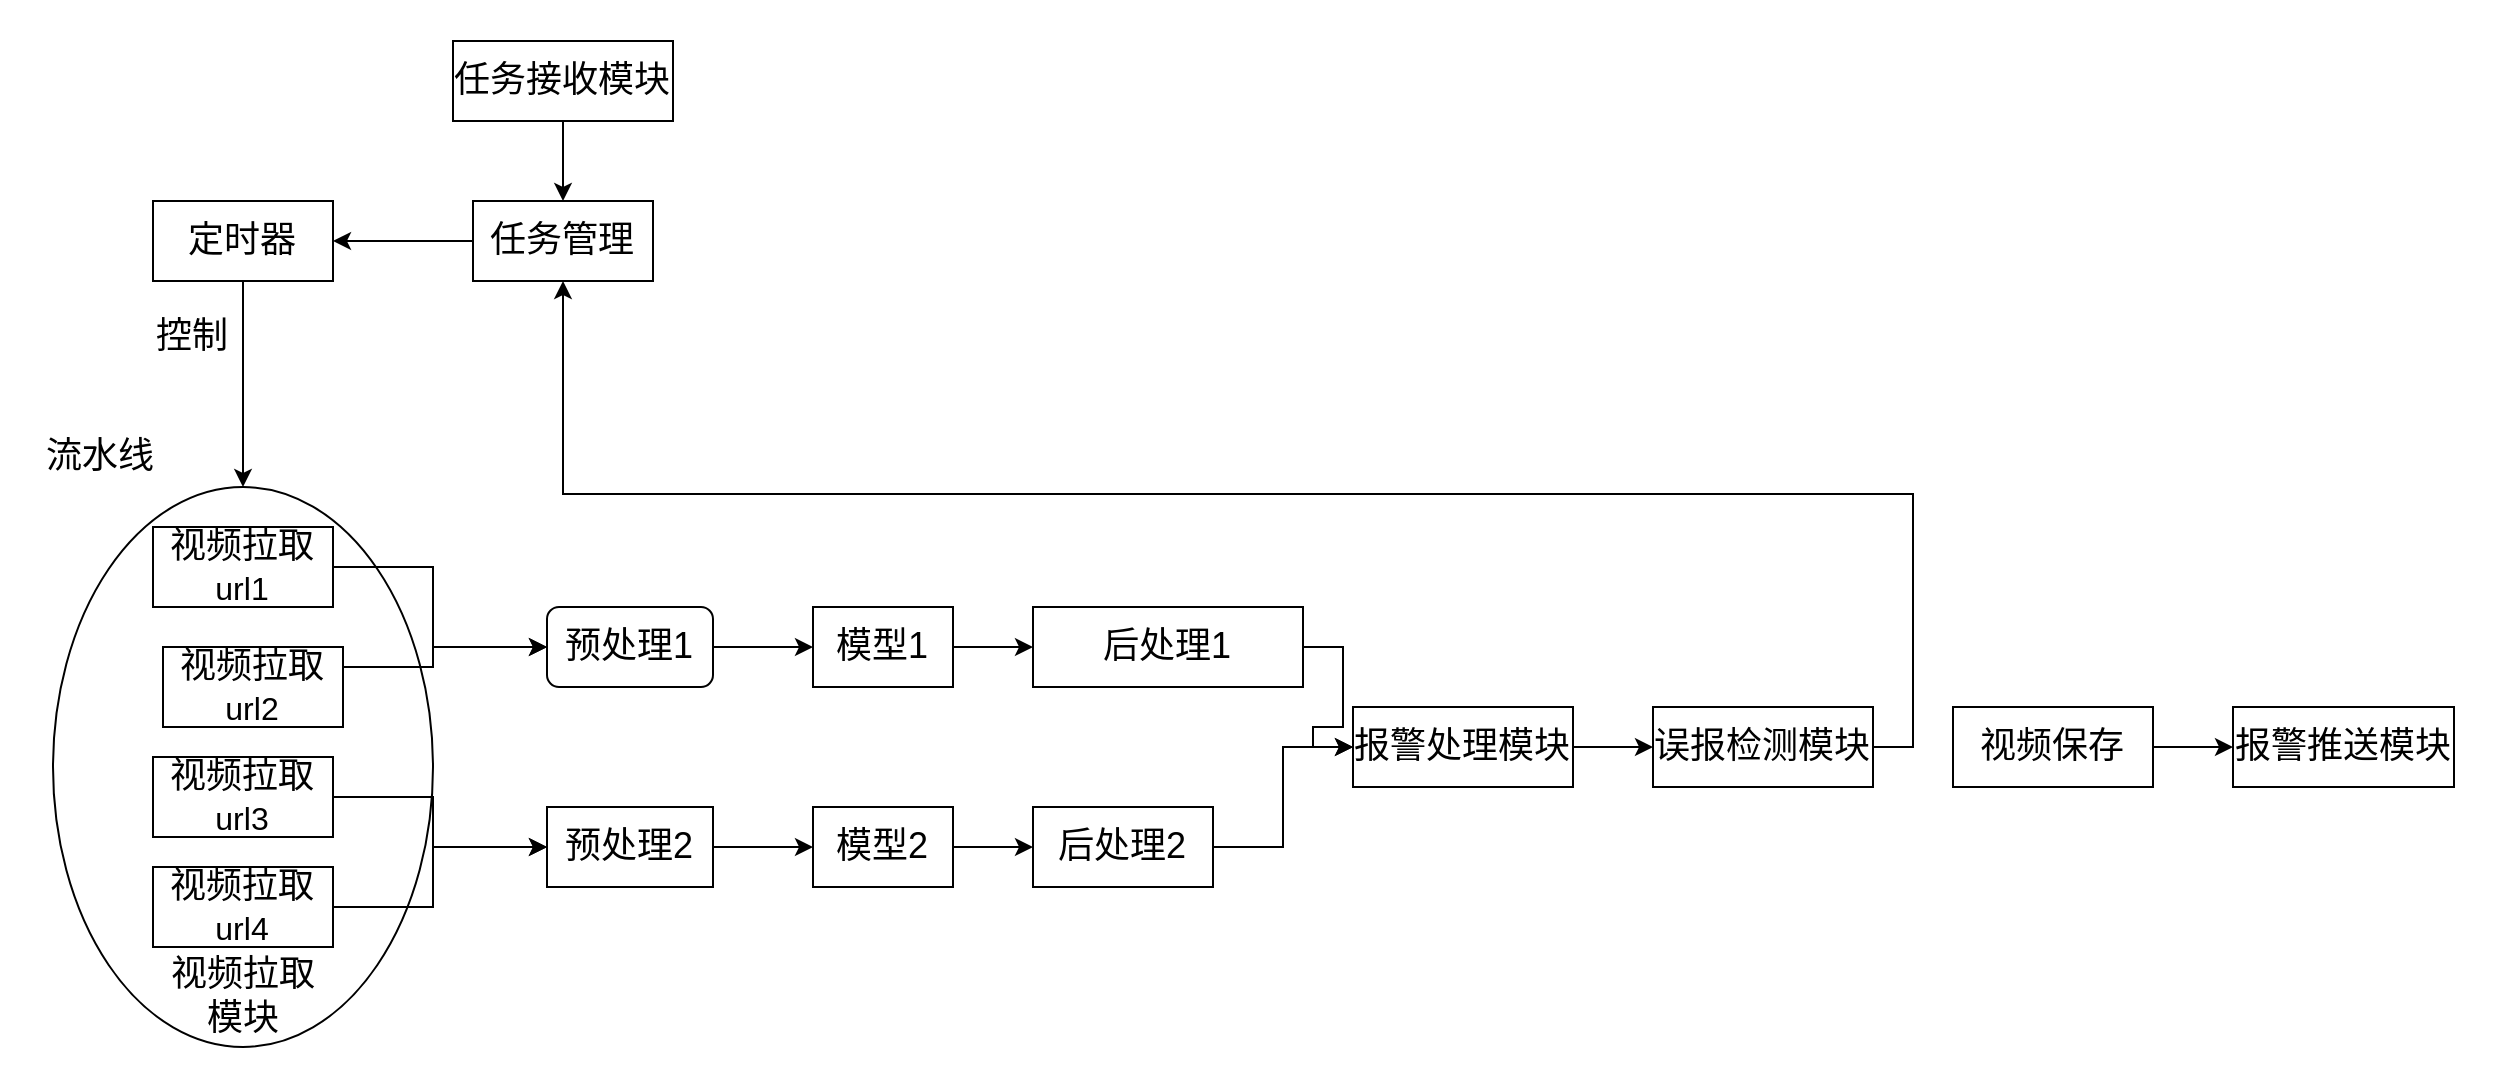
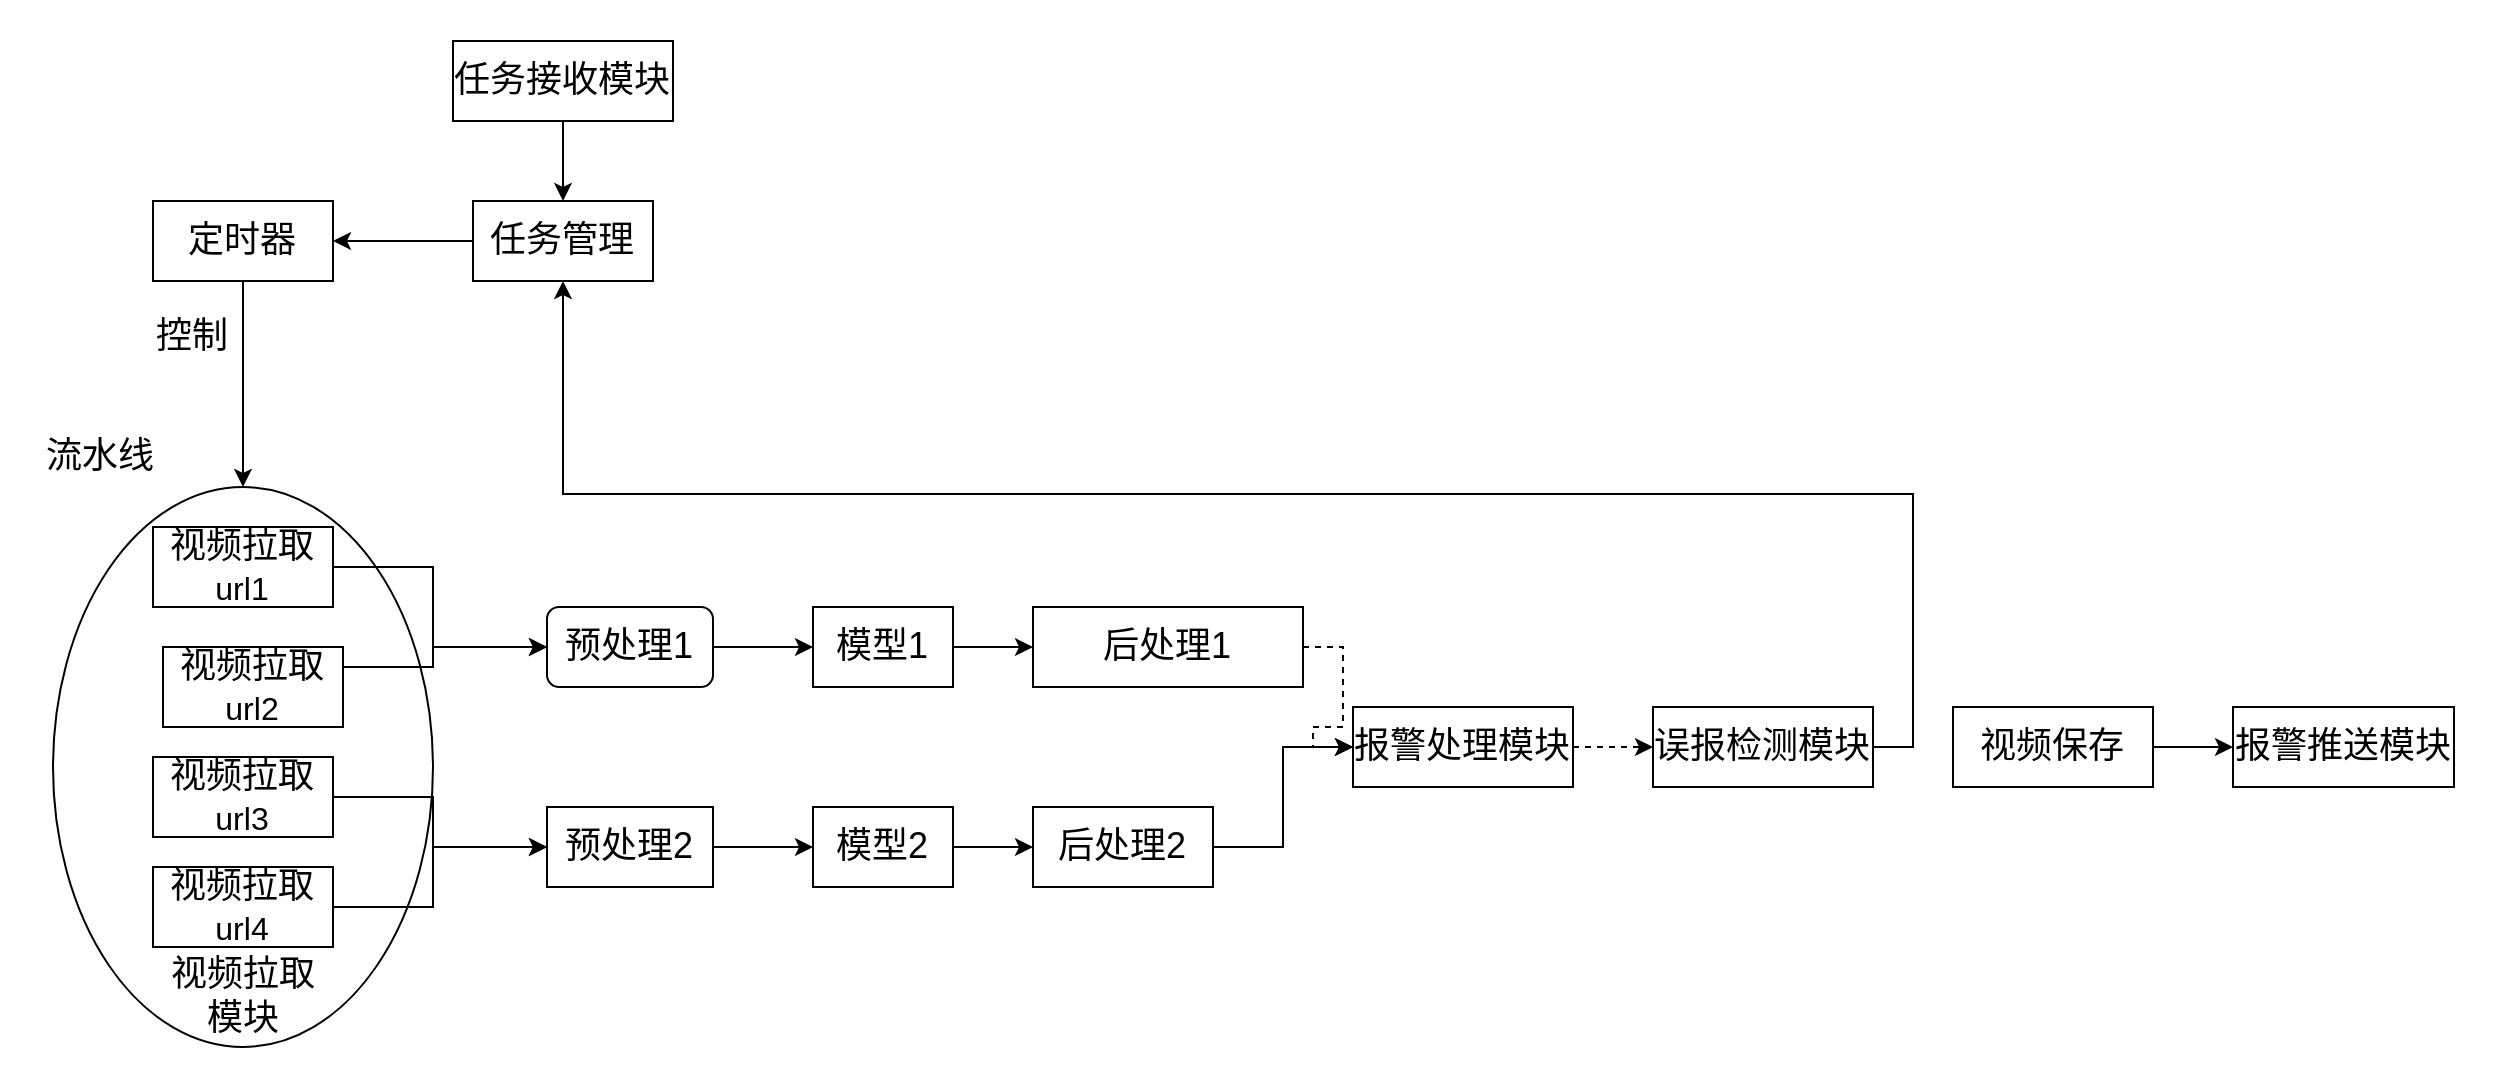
edge "后处理1" -> "报警处理模块": style solid -> dashed
edge "报警处理模块" -> "误报检测模块": style solid -> dashed
